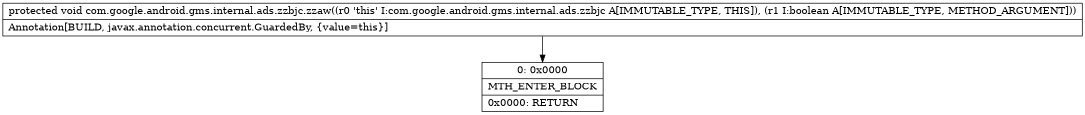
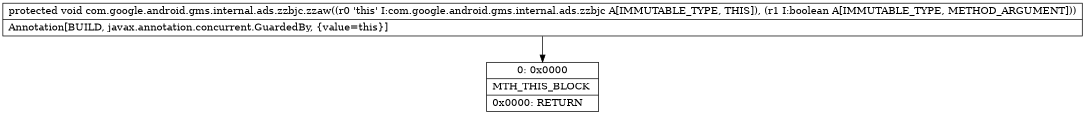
node "0: 0x0000": text "MTH_ENTER_BLOCK" -> "MTH_THIS_BLOCK"
